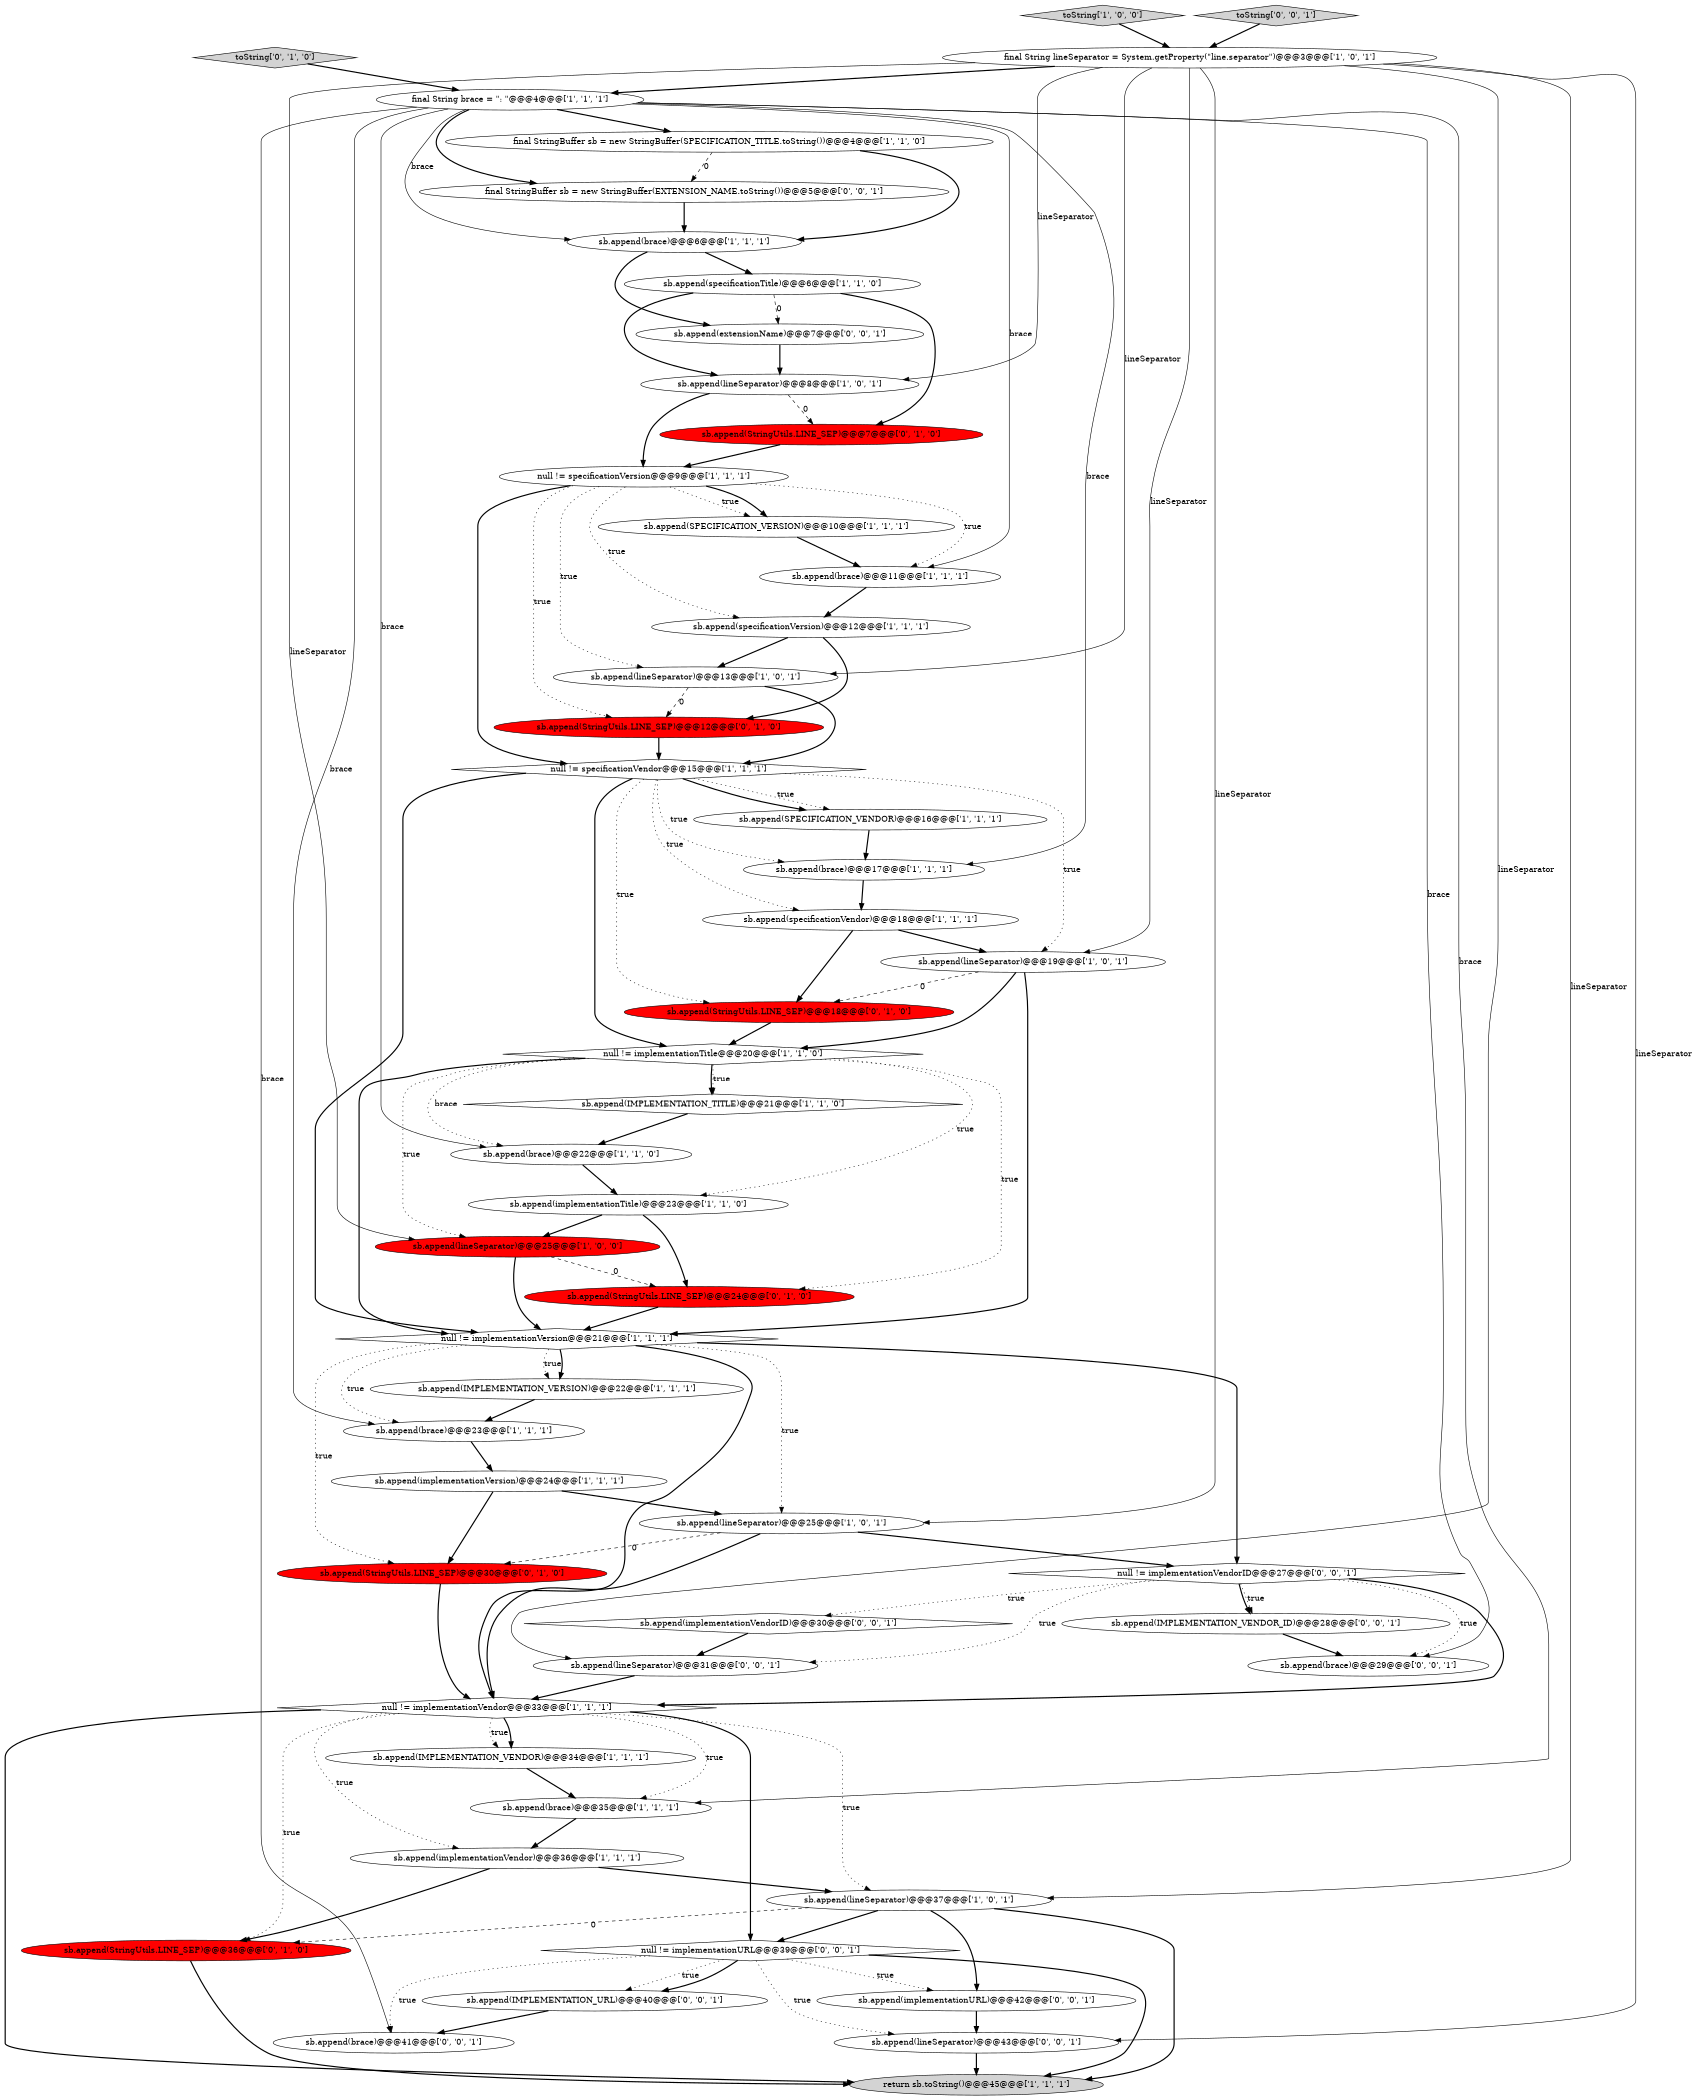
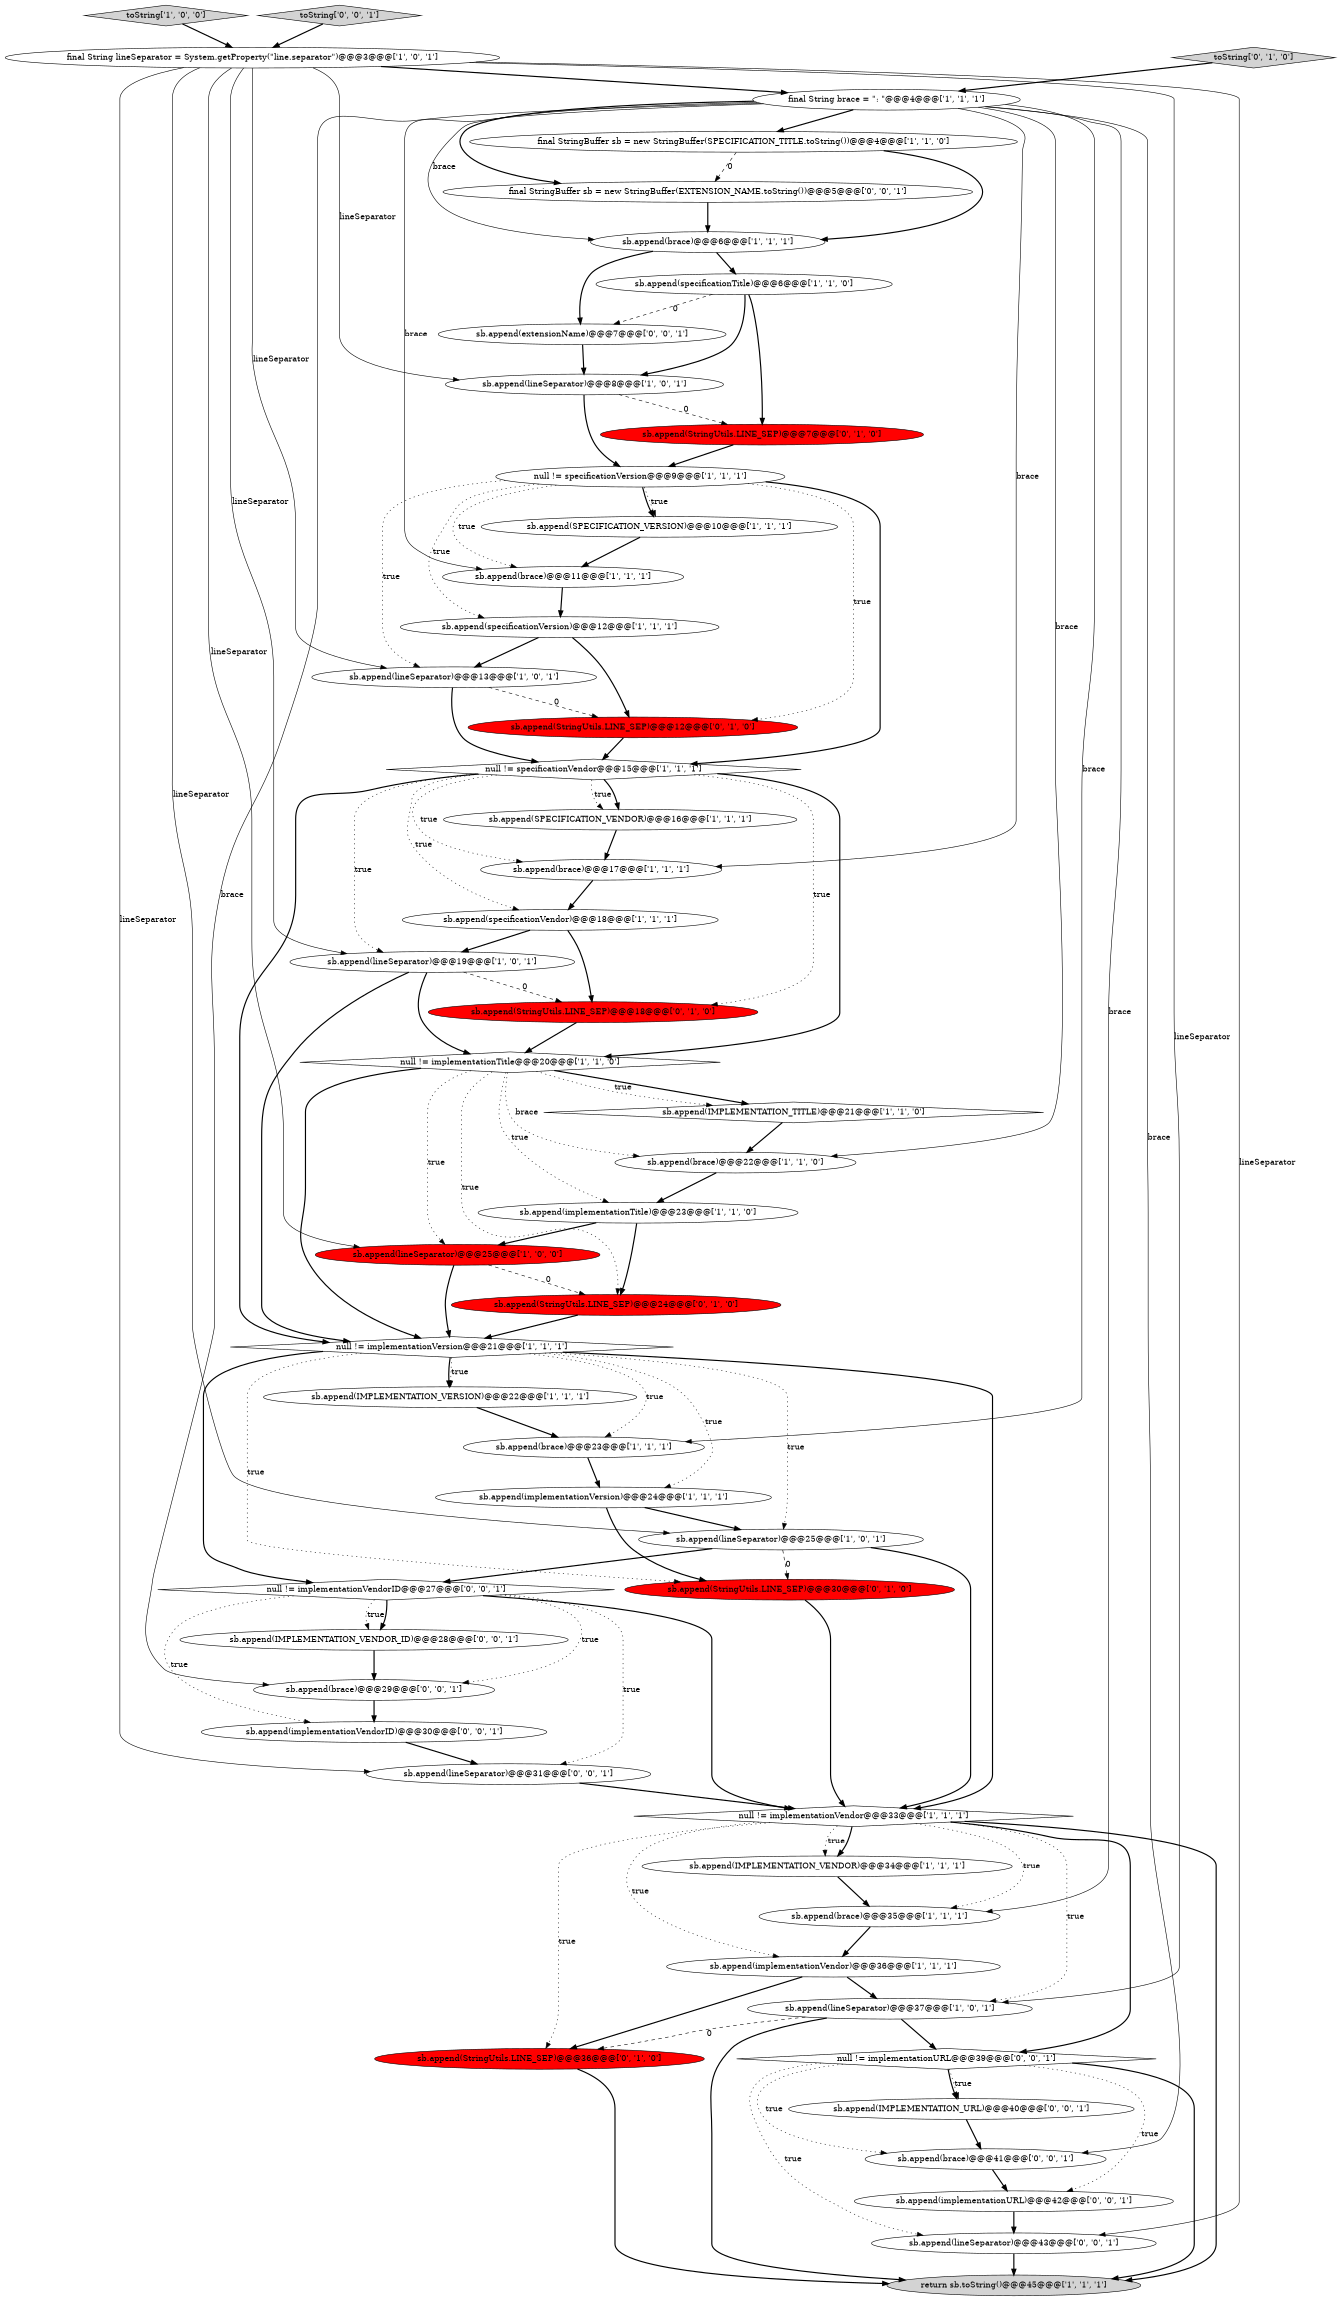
edge "null != implementationVersion@@@21@@@['1', '1', '1']" -> "sb.append(implementationVersion)@@@24@@@['1', '1', '1']": added, label "true"
node "sb.append(implementationVendorID)@@@30@@@['0', '0', '1']": shape diamond -> ellipse
edge "sb.append(brace)@@@29@@@['0', '0', '1']" -> "sb.append(implementationVendorID)@@@30@@@['0', '0', '1']": added
edge "sb.append(lineSeparator)@@@37@@@['1', '0', '1']" -> "sb.append(implementationURL)@@@42@@@['0', '0', '1']": now "sb.append(brace)@@@41@@@['0', '0', '1']" -> "sb.append(implementationURL)@@@42@@@['0', '0', '1']"
